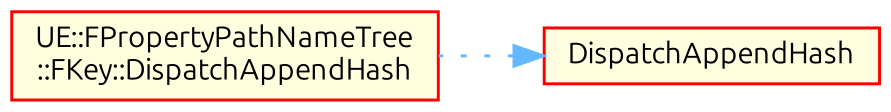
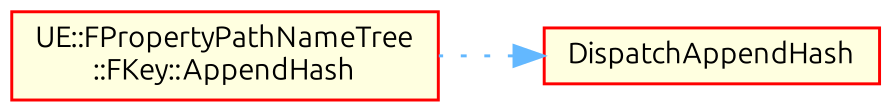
node "UE::FPropertyPathNameTree ::FKey::DispatchAppendHash": label "UE::FPropertyPathNameTree ::FKey::DispatchAppendHash" -> "UE::FPropertyPathNameTree ::FKey::AppendHash"
